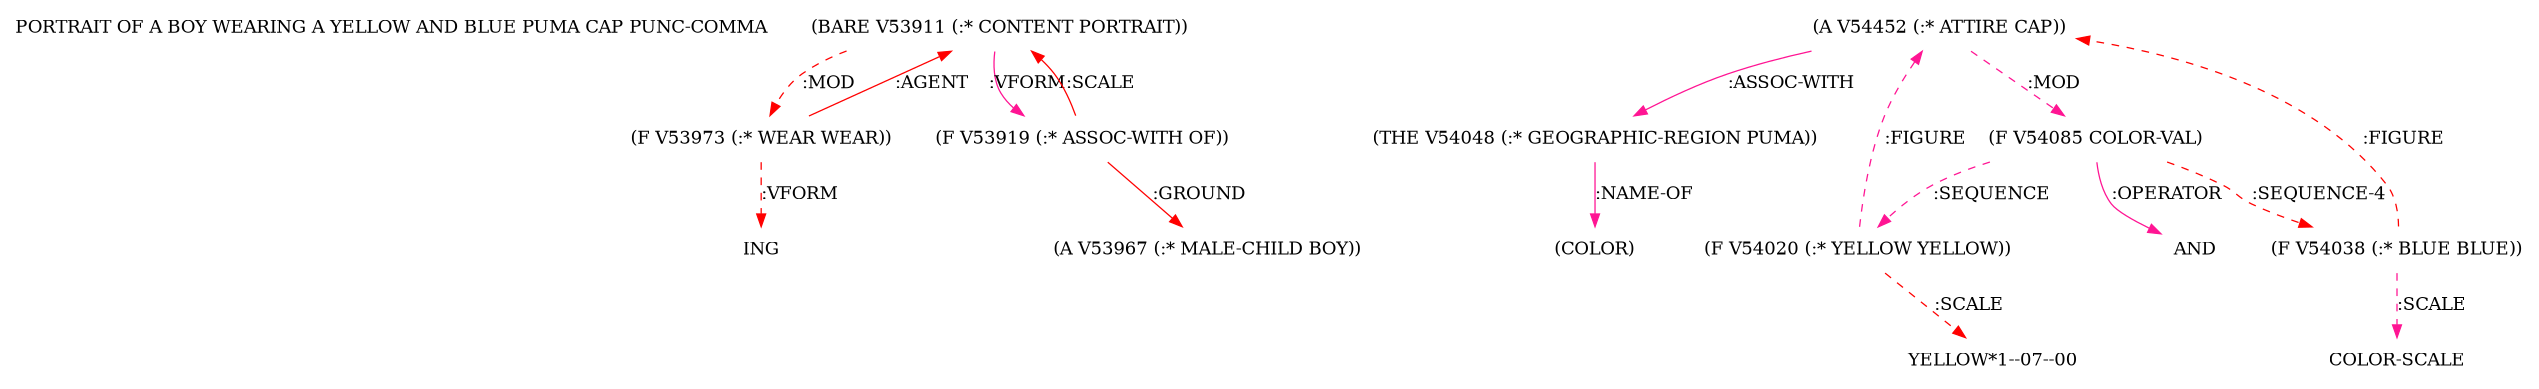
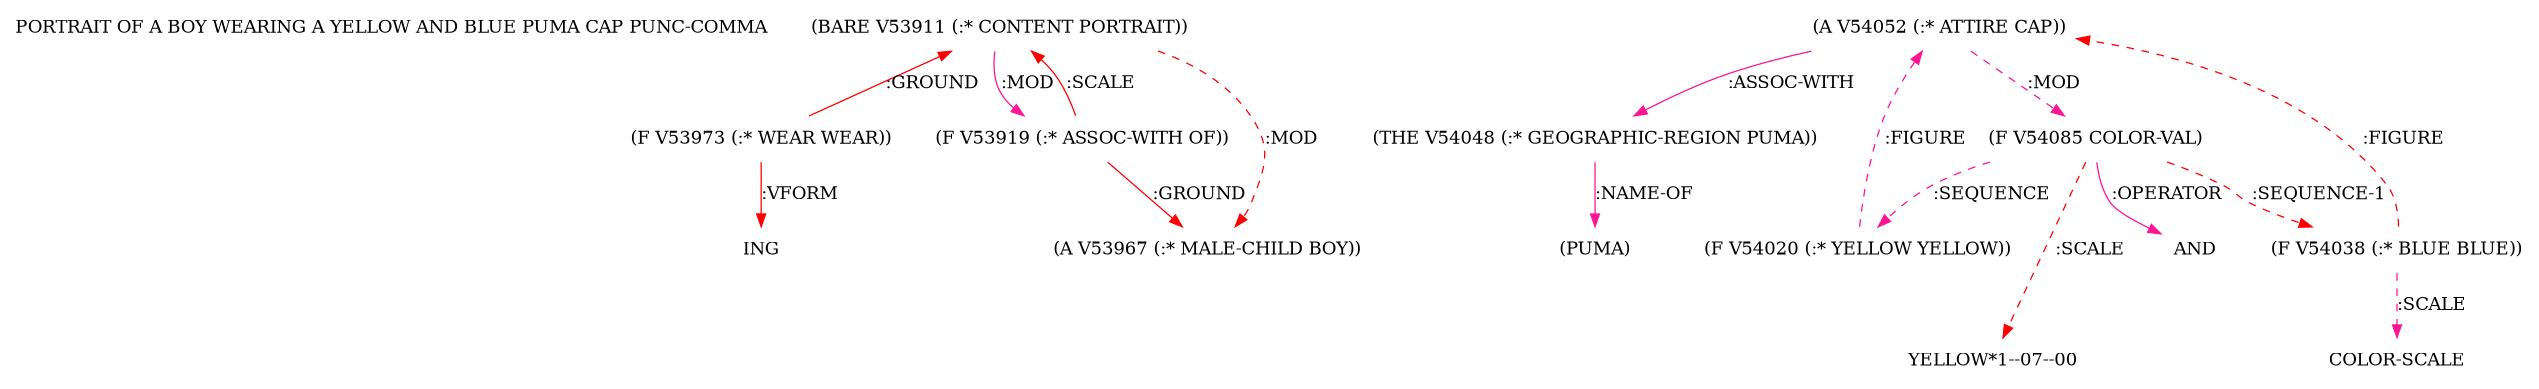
node "(A V54452 (:* ATTIRE CAP))": label "(A V54452 (:* ATTIRE CAP))" -> "(A V54052 (:* ATTIRE CAP))"
edge "(BARE V53911 (:* CONTENT PORTRAIT))" -> "(F V53973 (:* WEAR WEAR))": now "(BARE V53911 (:* CONTENT PORTRAIT))" -> "(A V53967 (:* MALE-CHILD BOY))"
edge "(F V53973 (:* WEAR WEAR))" -> "(BARE V53911 (:* CONTENT PORTRAIT))": label ":AGENT" -> ":GROUND"
edge "(BARE V53911 (:* CONTENT PORTRAIT))" -> "(F V53919 (:* ASSOC-WITH OF))": label ":VFORM" -> ":MOD"
edge "(F V53973 (:* WEAR WEAR))" -> "ING": style dashed -> solid
edge "(F V54085 COLOR-VAL)" -> "(F V54038 (:* BLUE BLUE))": label ":SEQUENCE-4" -> ":SEQUENCE-1"
node "(COLOR)": label "(COLOR)" -> "(PUMA)"
edge "(F V54020 (:* YELLOW YELLOW))" -> "YELLOW*1--07--00": now "(F V54085 COLOR-VAL)" -> "YELLOW*1--07--00"
